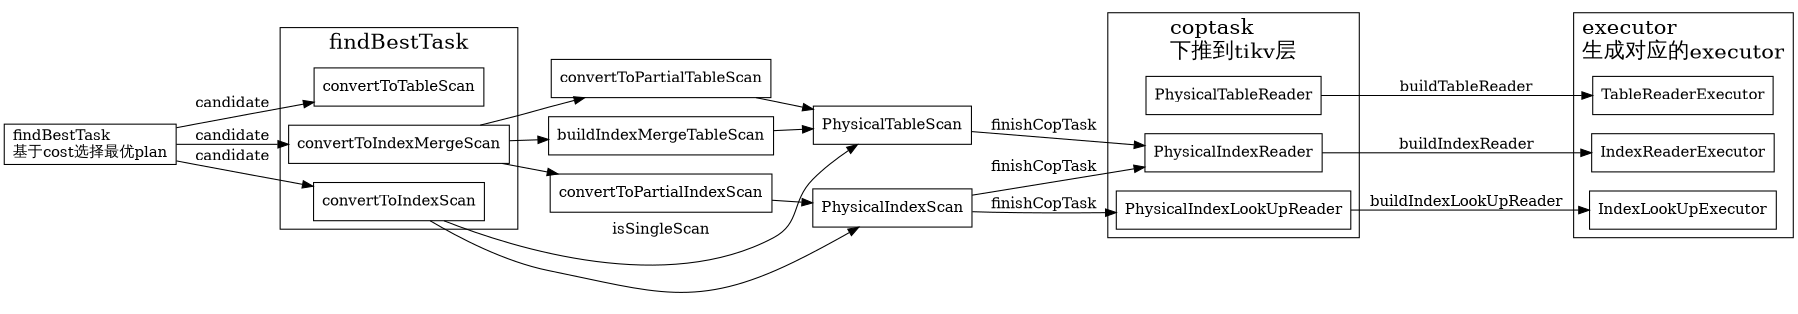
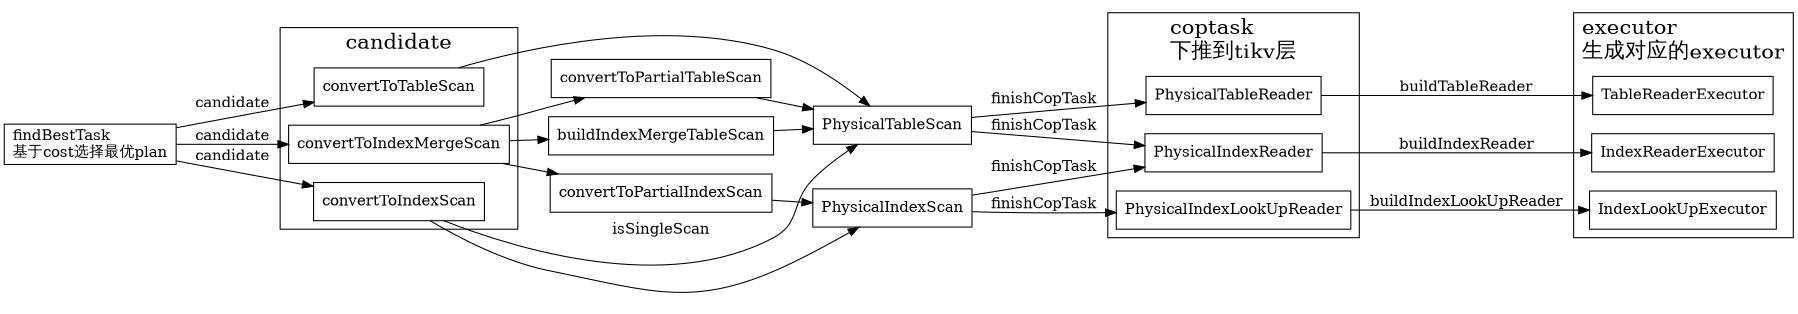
edge "convertToTableScan" -> "PhysicalTableScan": added
cluster "findBestTask": label "findBestTask" -> "candidate"
edge "PhysicalTableScan" -> "PhysicalTableReader": added, label "finishCopTask"
